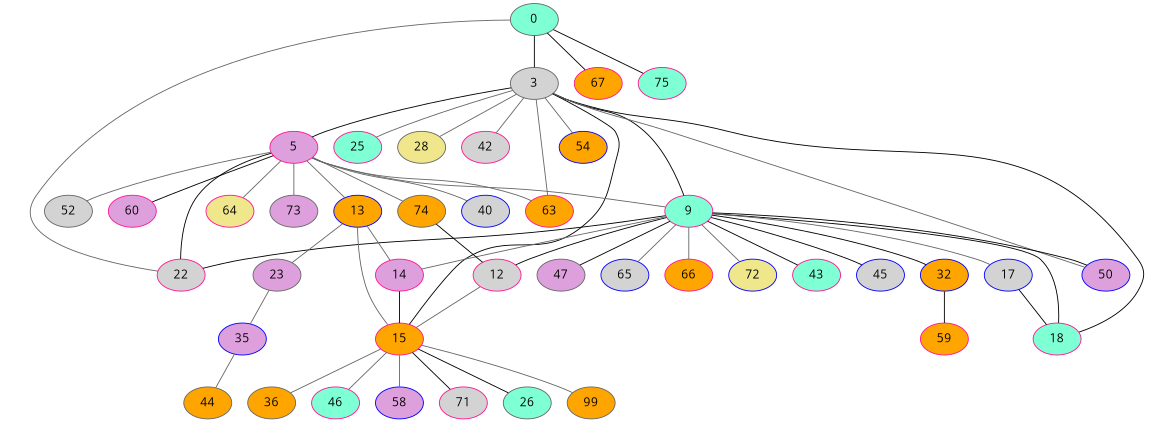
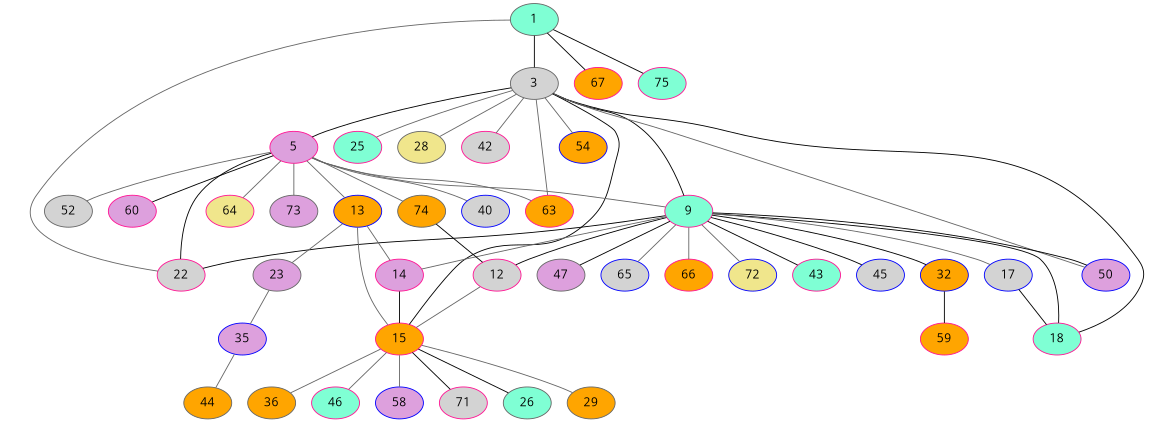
node "0": label "0" -> "1"
node "99": label "99" -> "29"
